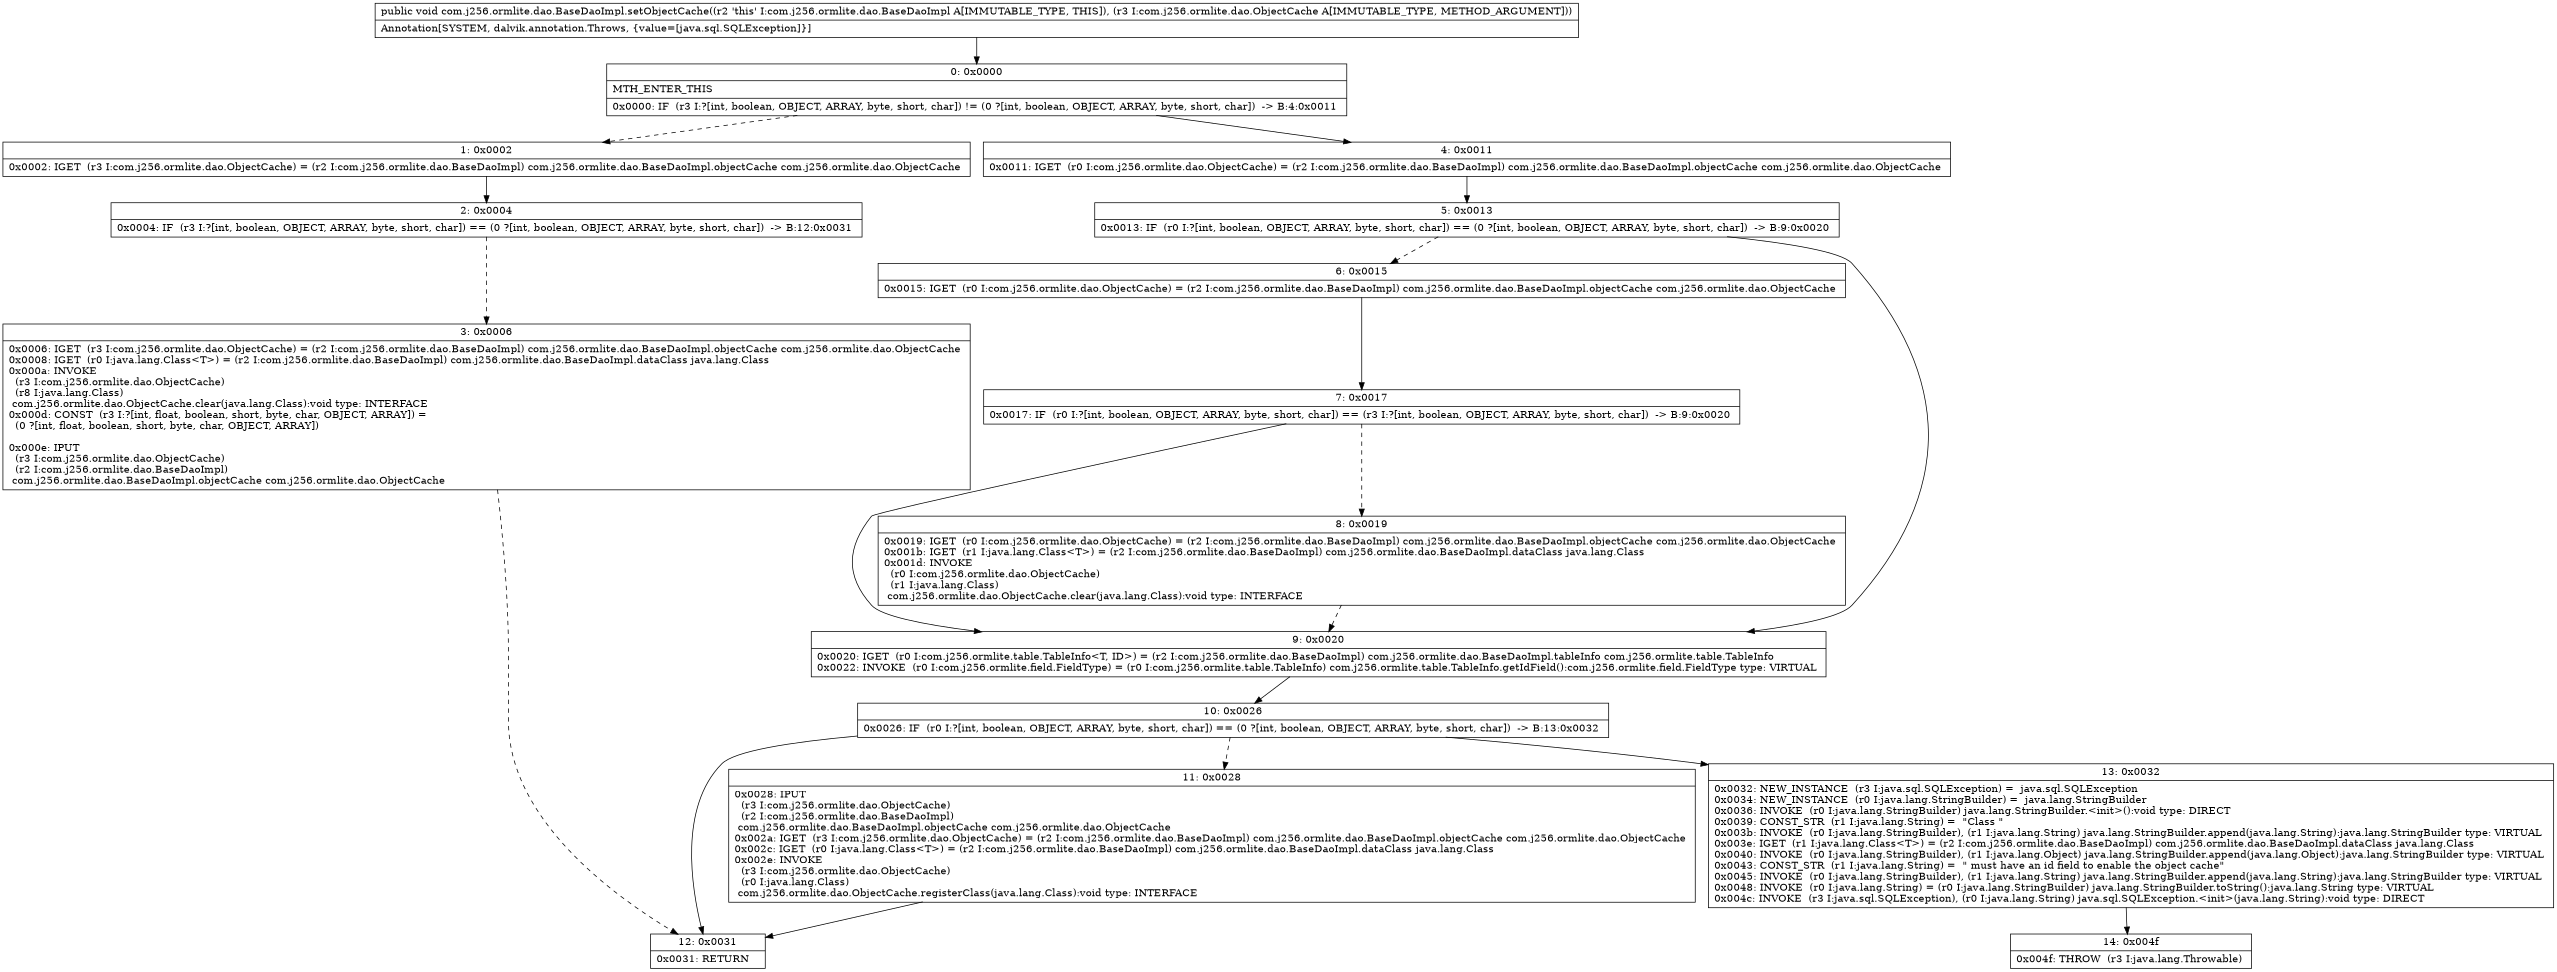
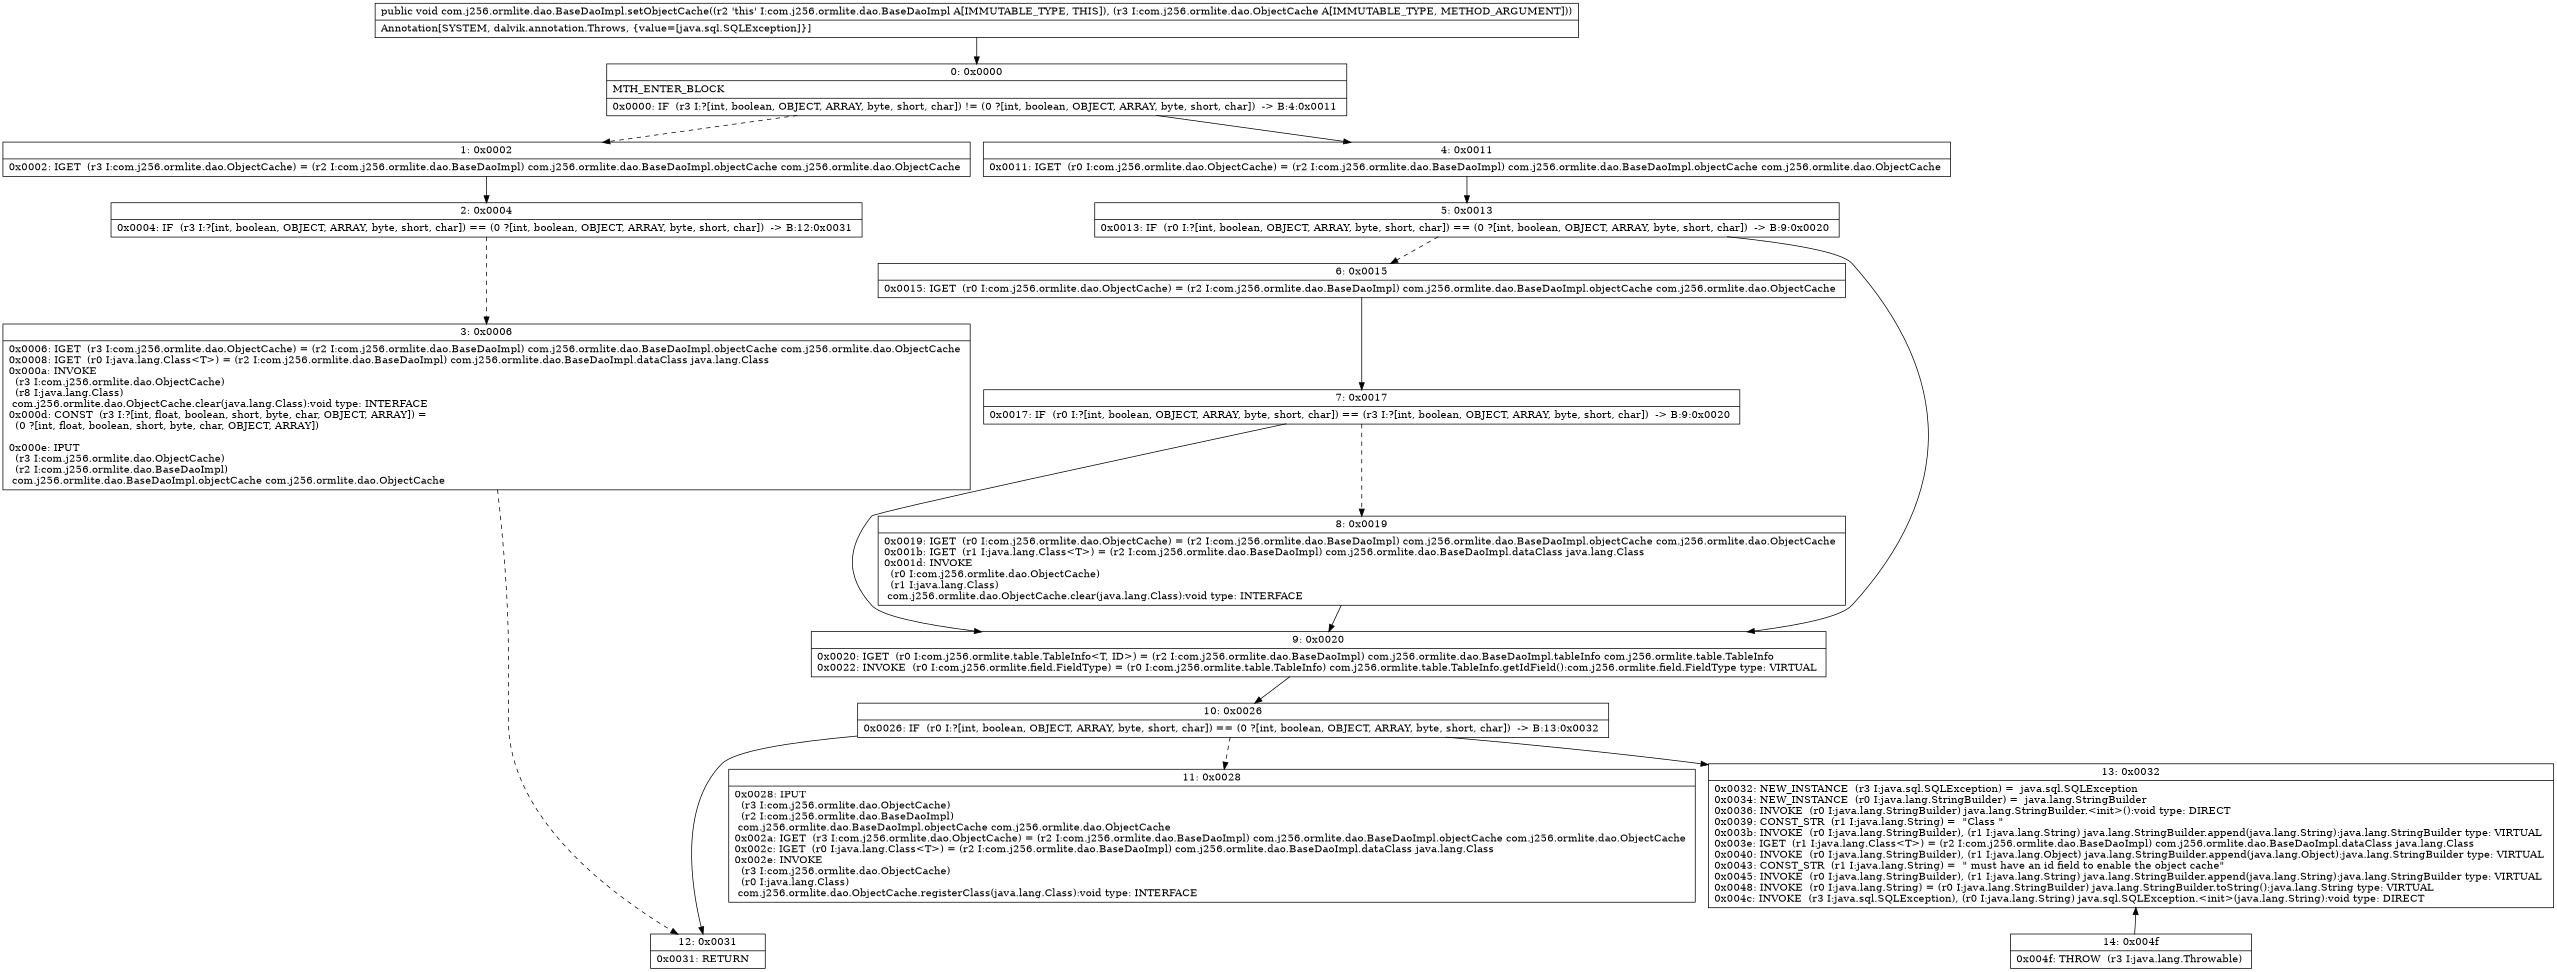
node "0: 0x0000": text "MTH_ENTER_THIS" -> "MTH_ENTER_BLOCK"
edge "8: 0x0019" -> "9: 0x0020": style dashed -> solid
edge "13: 0x0032" -> "14: 0x004f": reversed
edge "11: 0x0028" -> "12: 0x0031": removed
